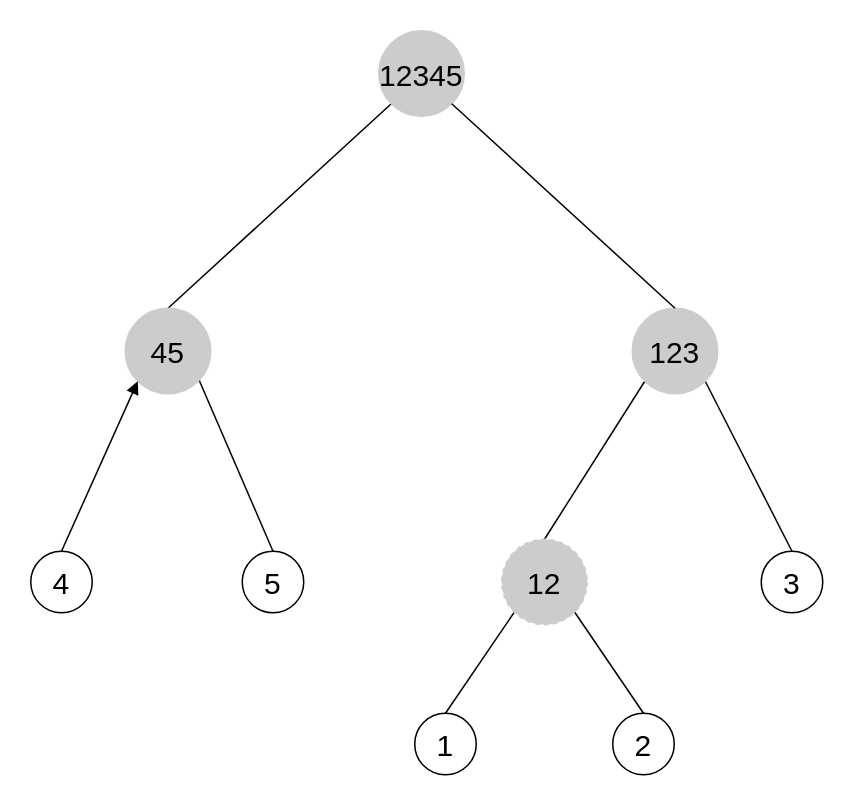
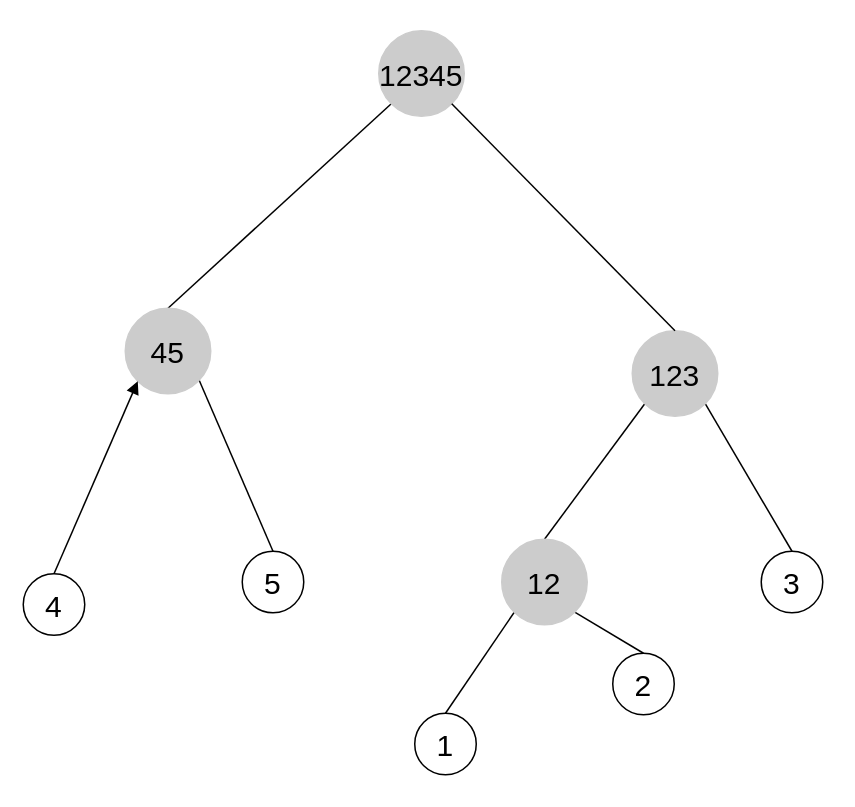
node "123": moved (675, 351) -> (675, 374)
node "4": moved (62, 582) -> (54, 605)
node "12": style dashed -> solid
node "2": moved (644, 744) -> (644, 684)
